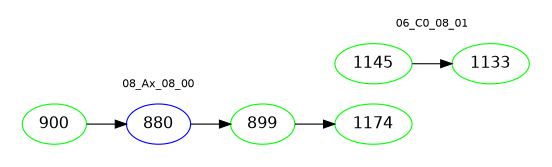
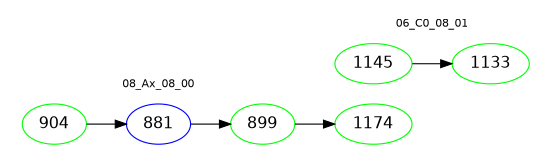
node "900": label "900" -> "904"
node "880": label "880" -> "881"
